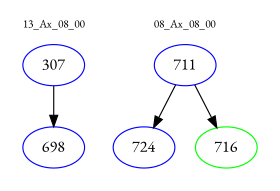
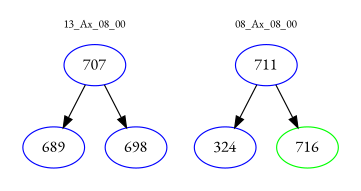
node "307": label "307" -> "707"
node "689": added
node "724": label "724" -> "324"
